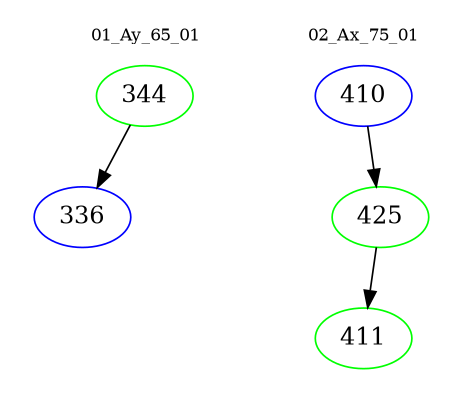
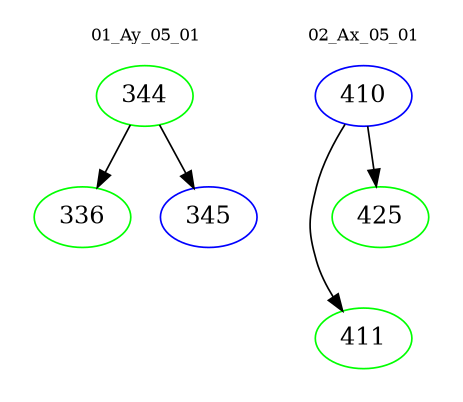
cluster "01_Ay_65_01": label "01_Ay_65_01" -> "01_Ay_05_01"
cluster "02_Ax_75_01": label "02_Ax_75_01" -> "02_Ax_05_01"
node "336": color blue -> green
node "345": added
edge "425" -> "411": now "410" -> "411"
